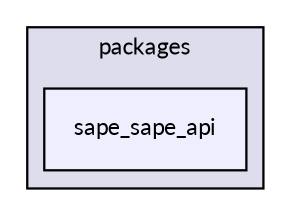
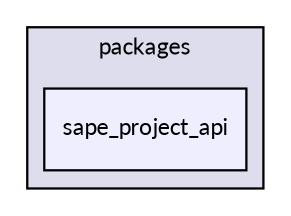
node "sape_sape_api": label "sape_sape_api" -> "sape_project_api"
